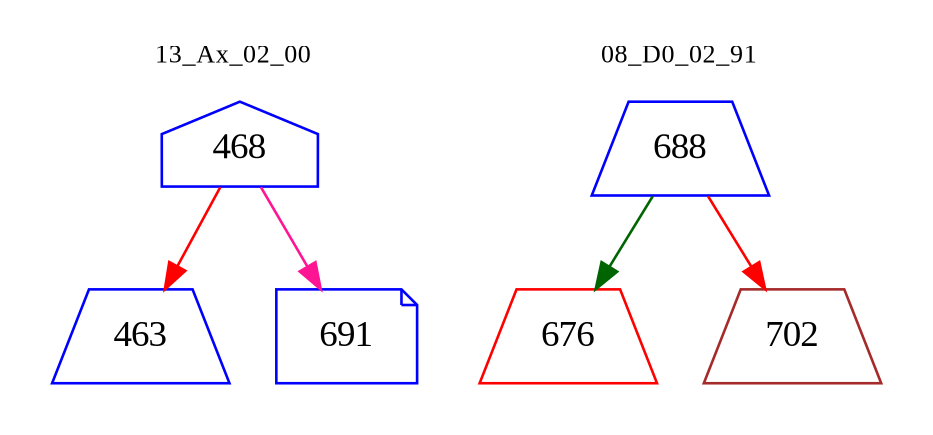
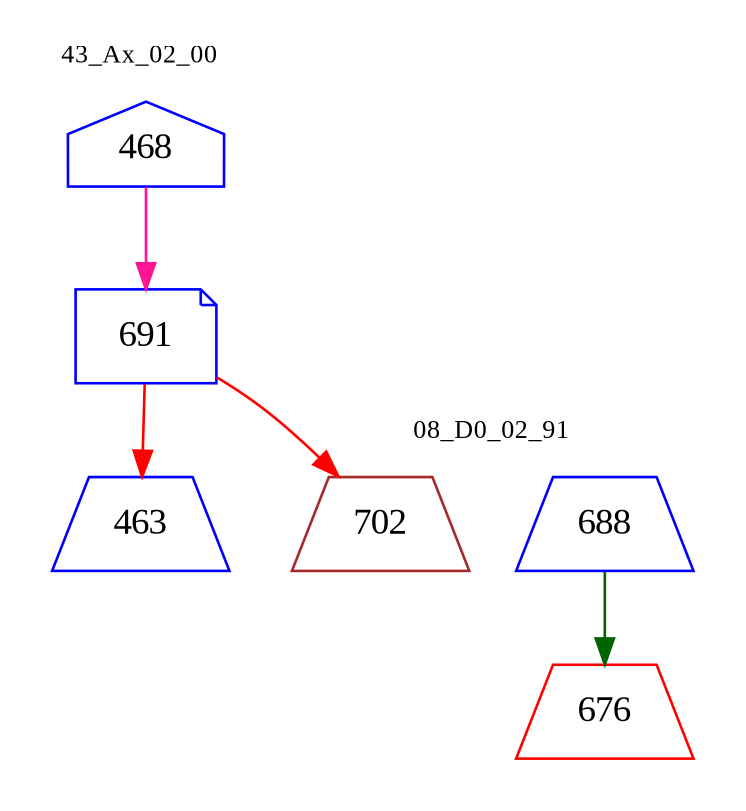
cluster "13_Ax_02_00": label "13_Ax_02_00" -> "43_Ax_02_00"
edge "468" -> "463": now "691" -> "463"
edge "688" -> "702": now "691" -> "702"
